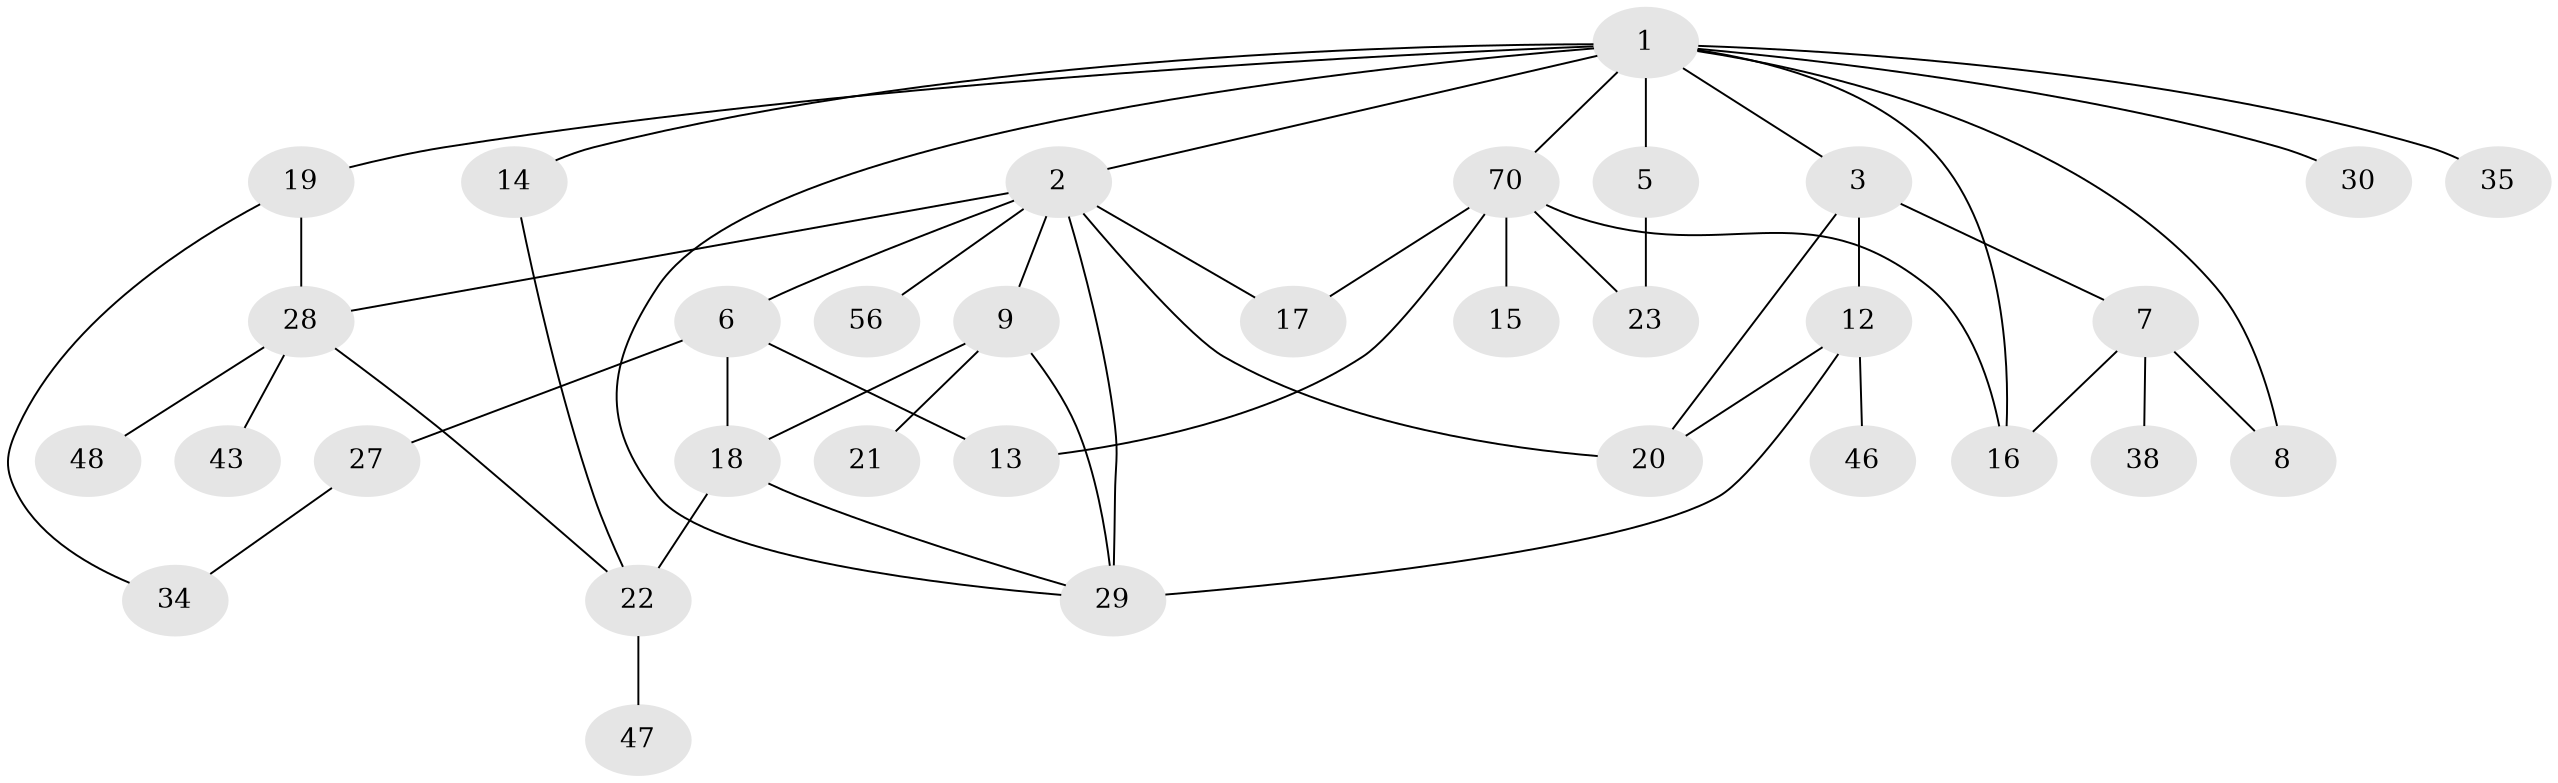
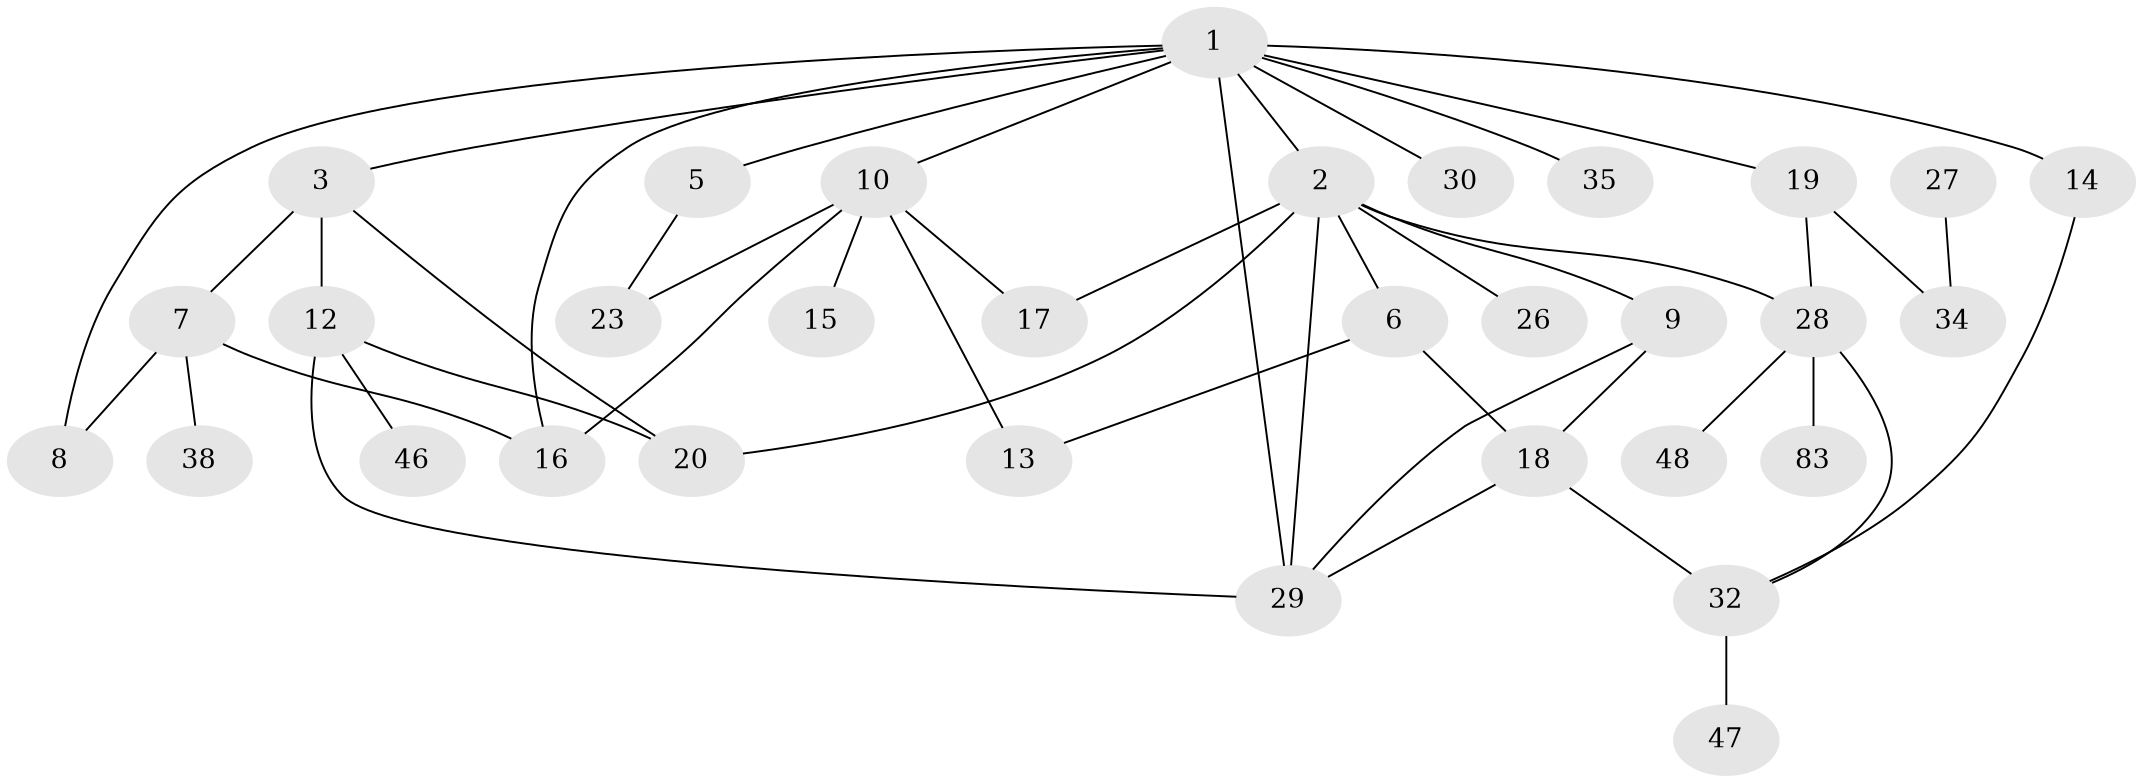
node "70": label "70" -> "10"
node "56": label "56" -> "26"
edge "6" -- "27": removed
node "43": label "43" -> "83"
node "21": removed
node "22": label "22" -> "32"
